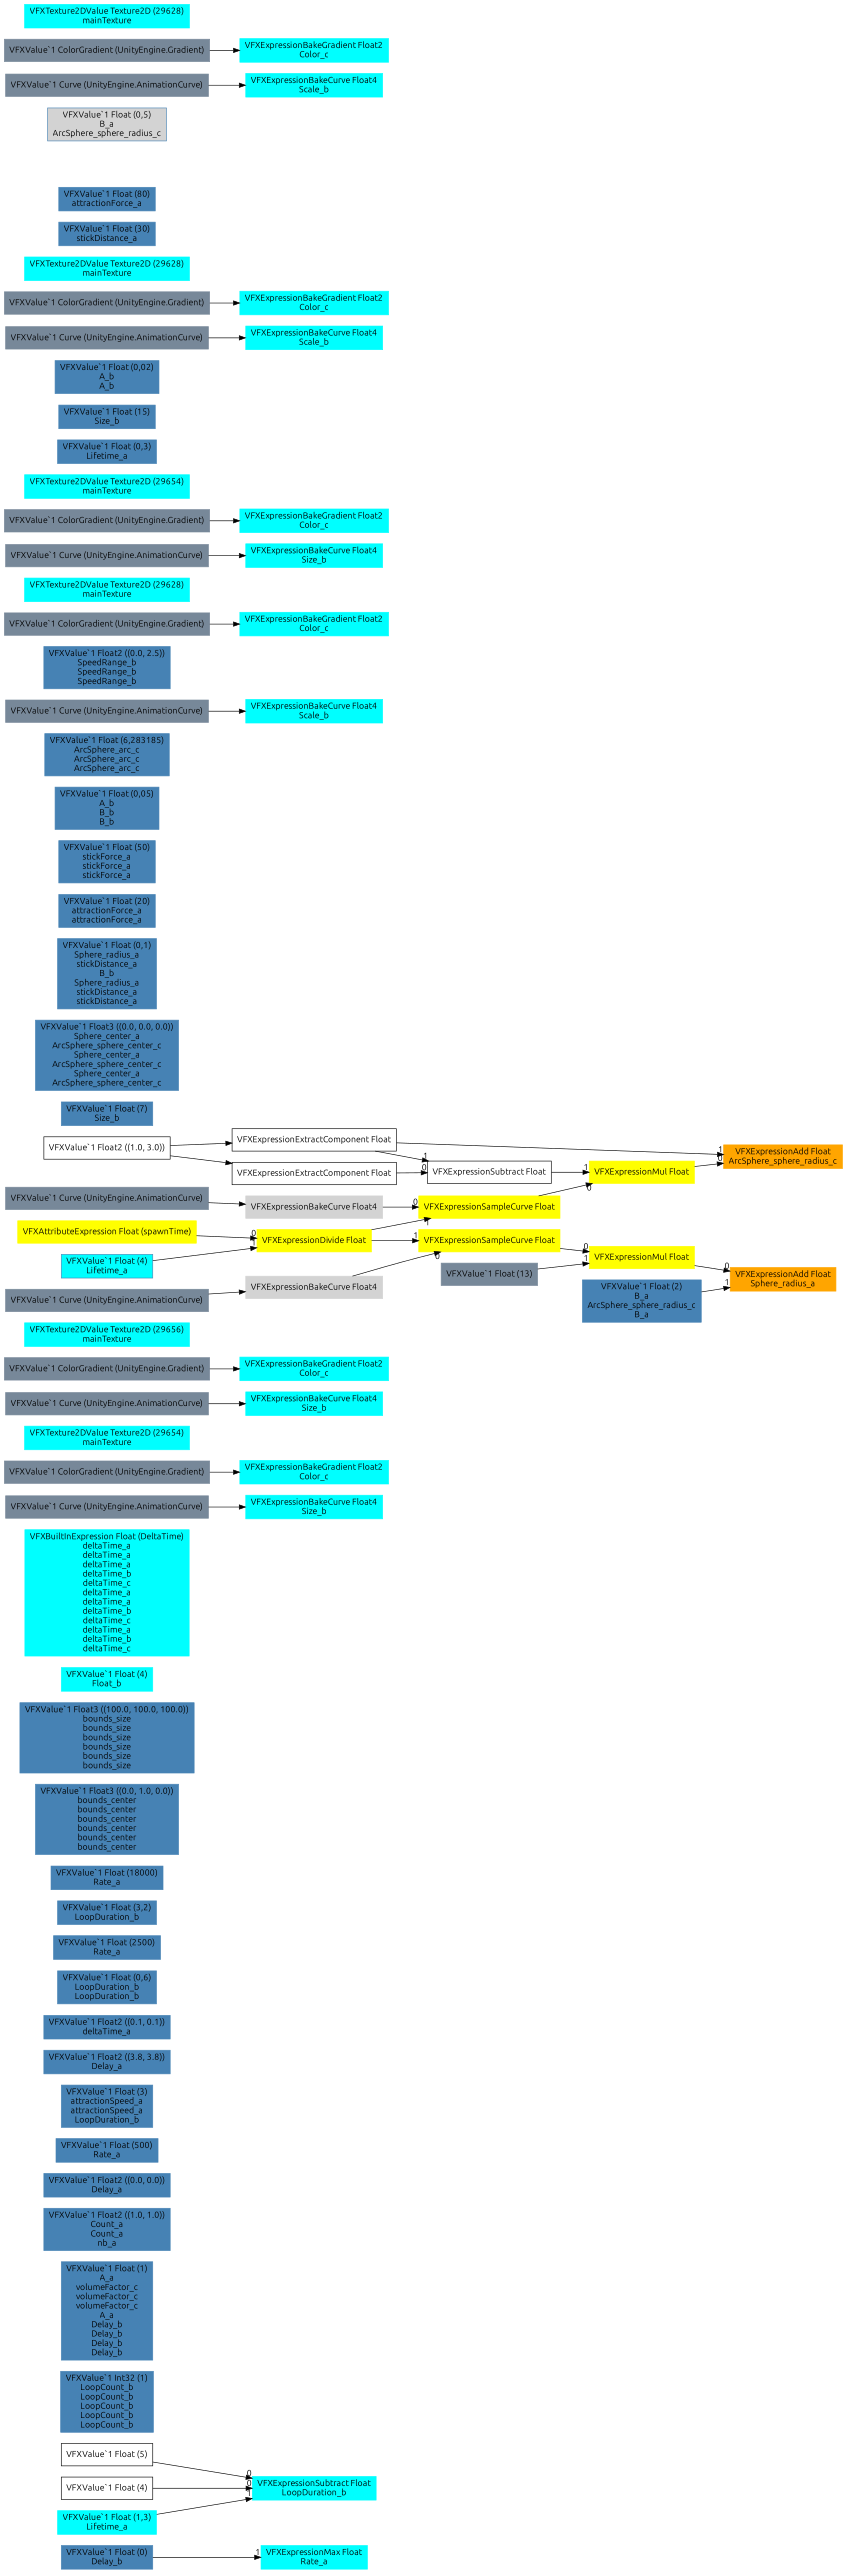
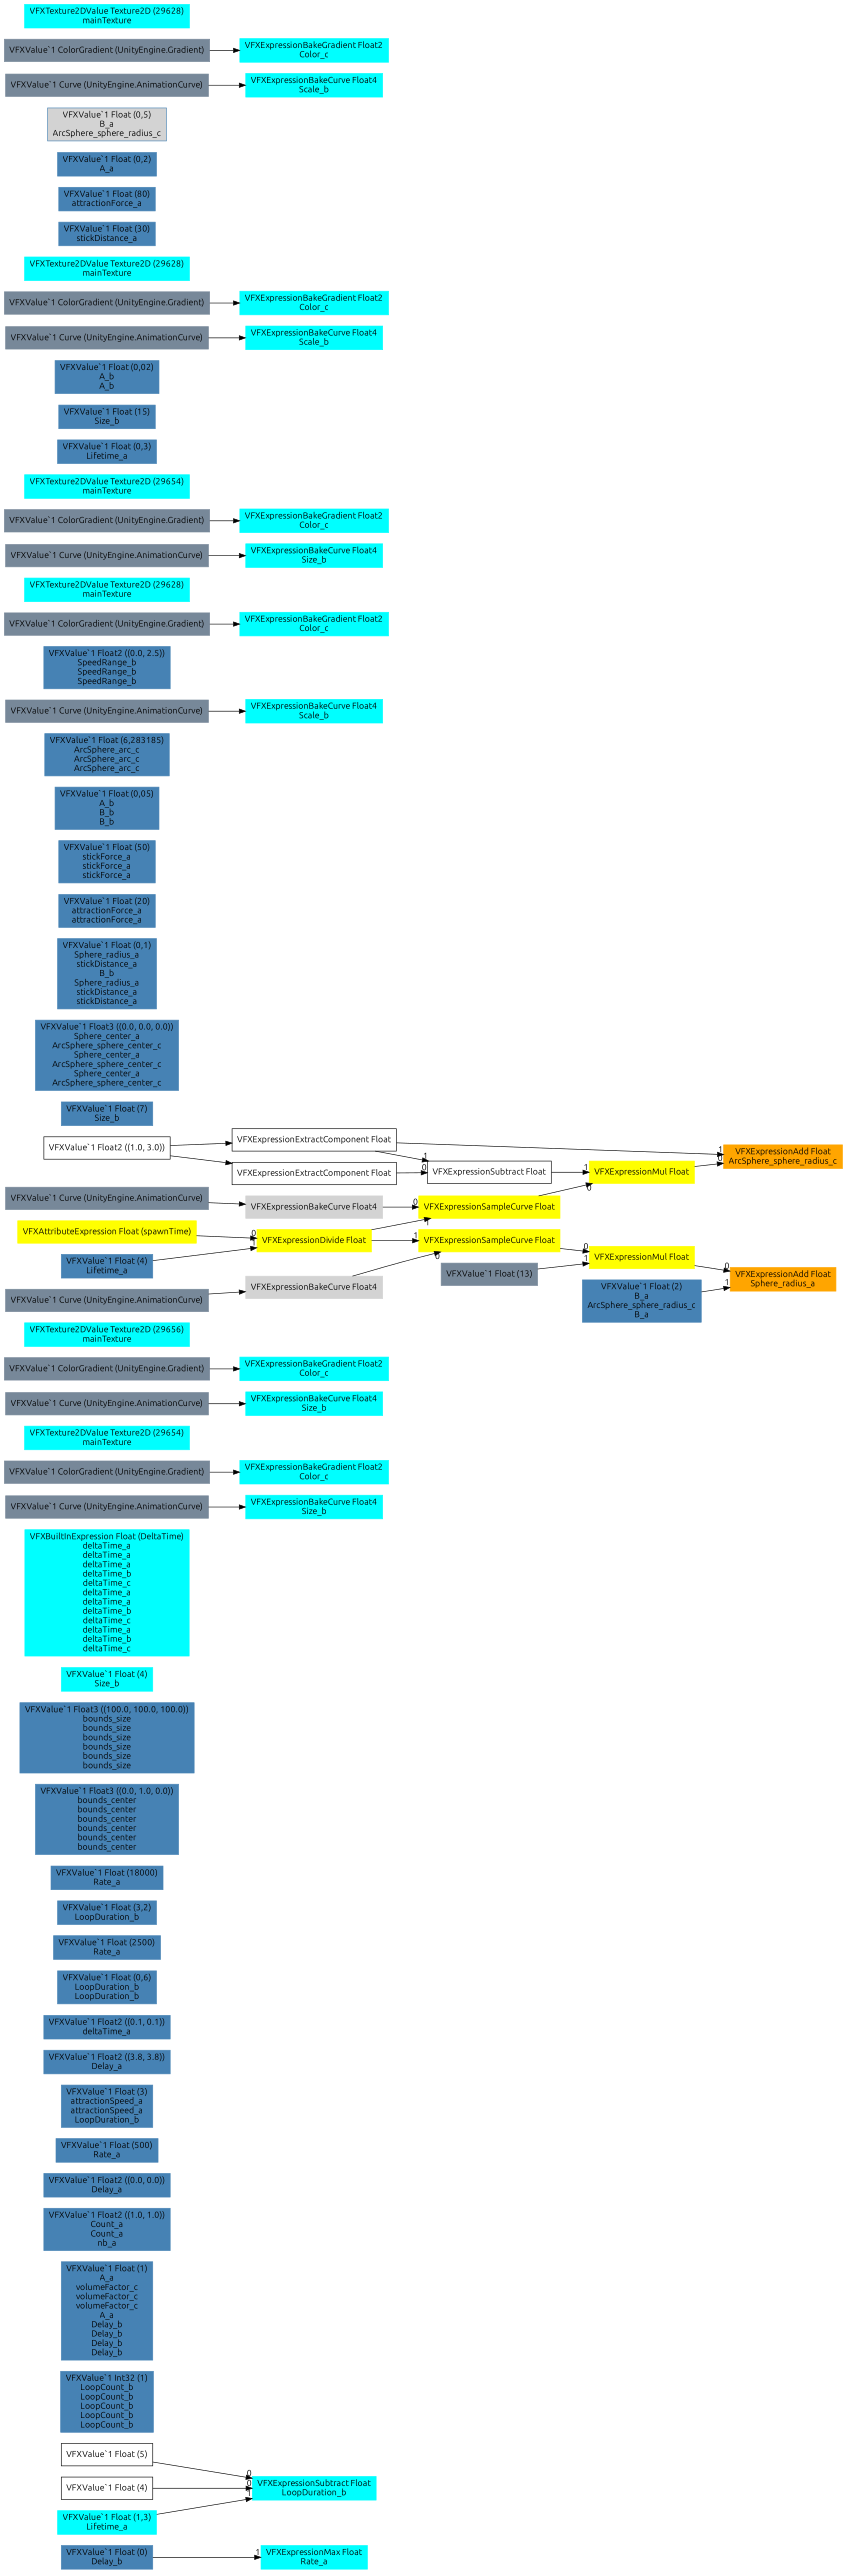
node "VFXValue`1 Float (0,2) A_a": added
node "VFXValue`1 Float (4) Lifetime_a": fillcolor cyan -> steelblue
node "VFXValue`1 Float (4) Float_b": label "VFXValue`1 Float (4) Float_b" -> "VFXValue`1 Float (4) Size_b"
